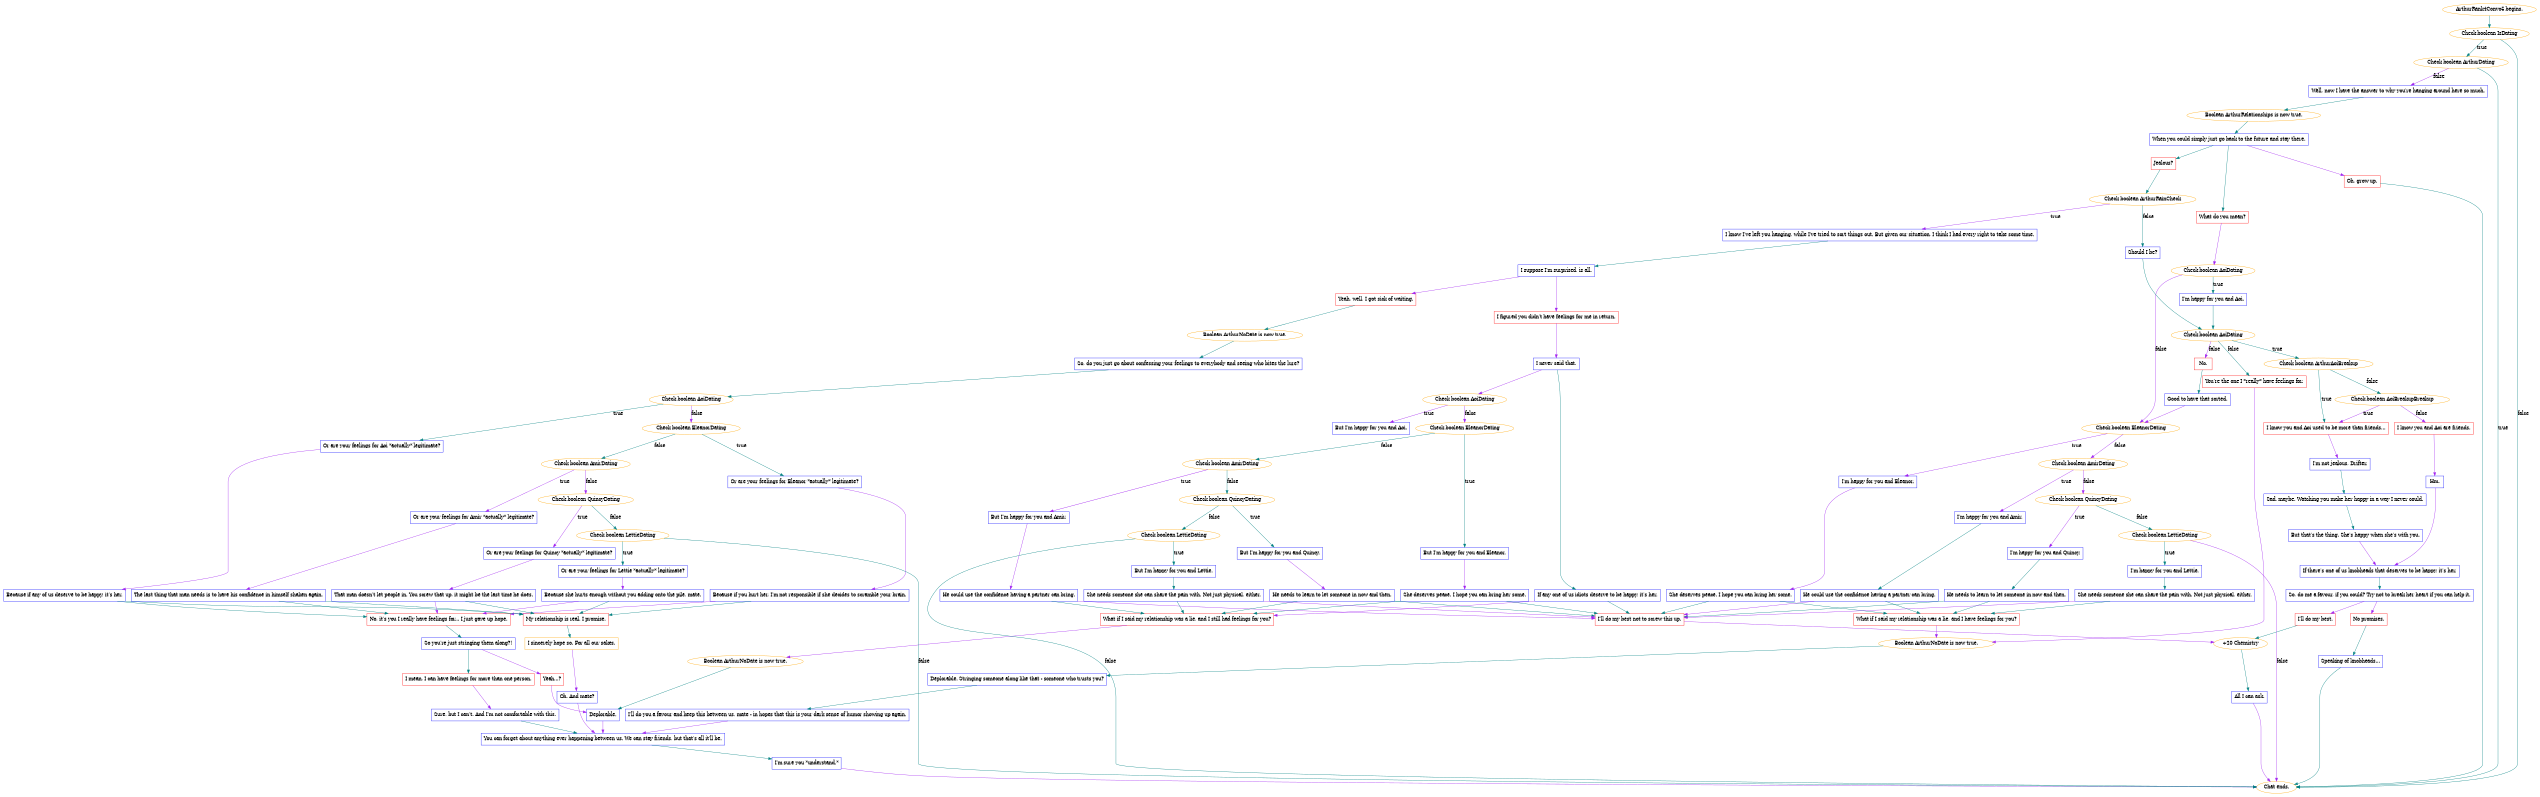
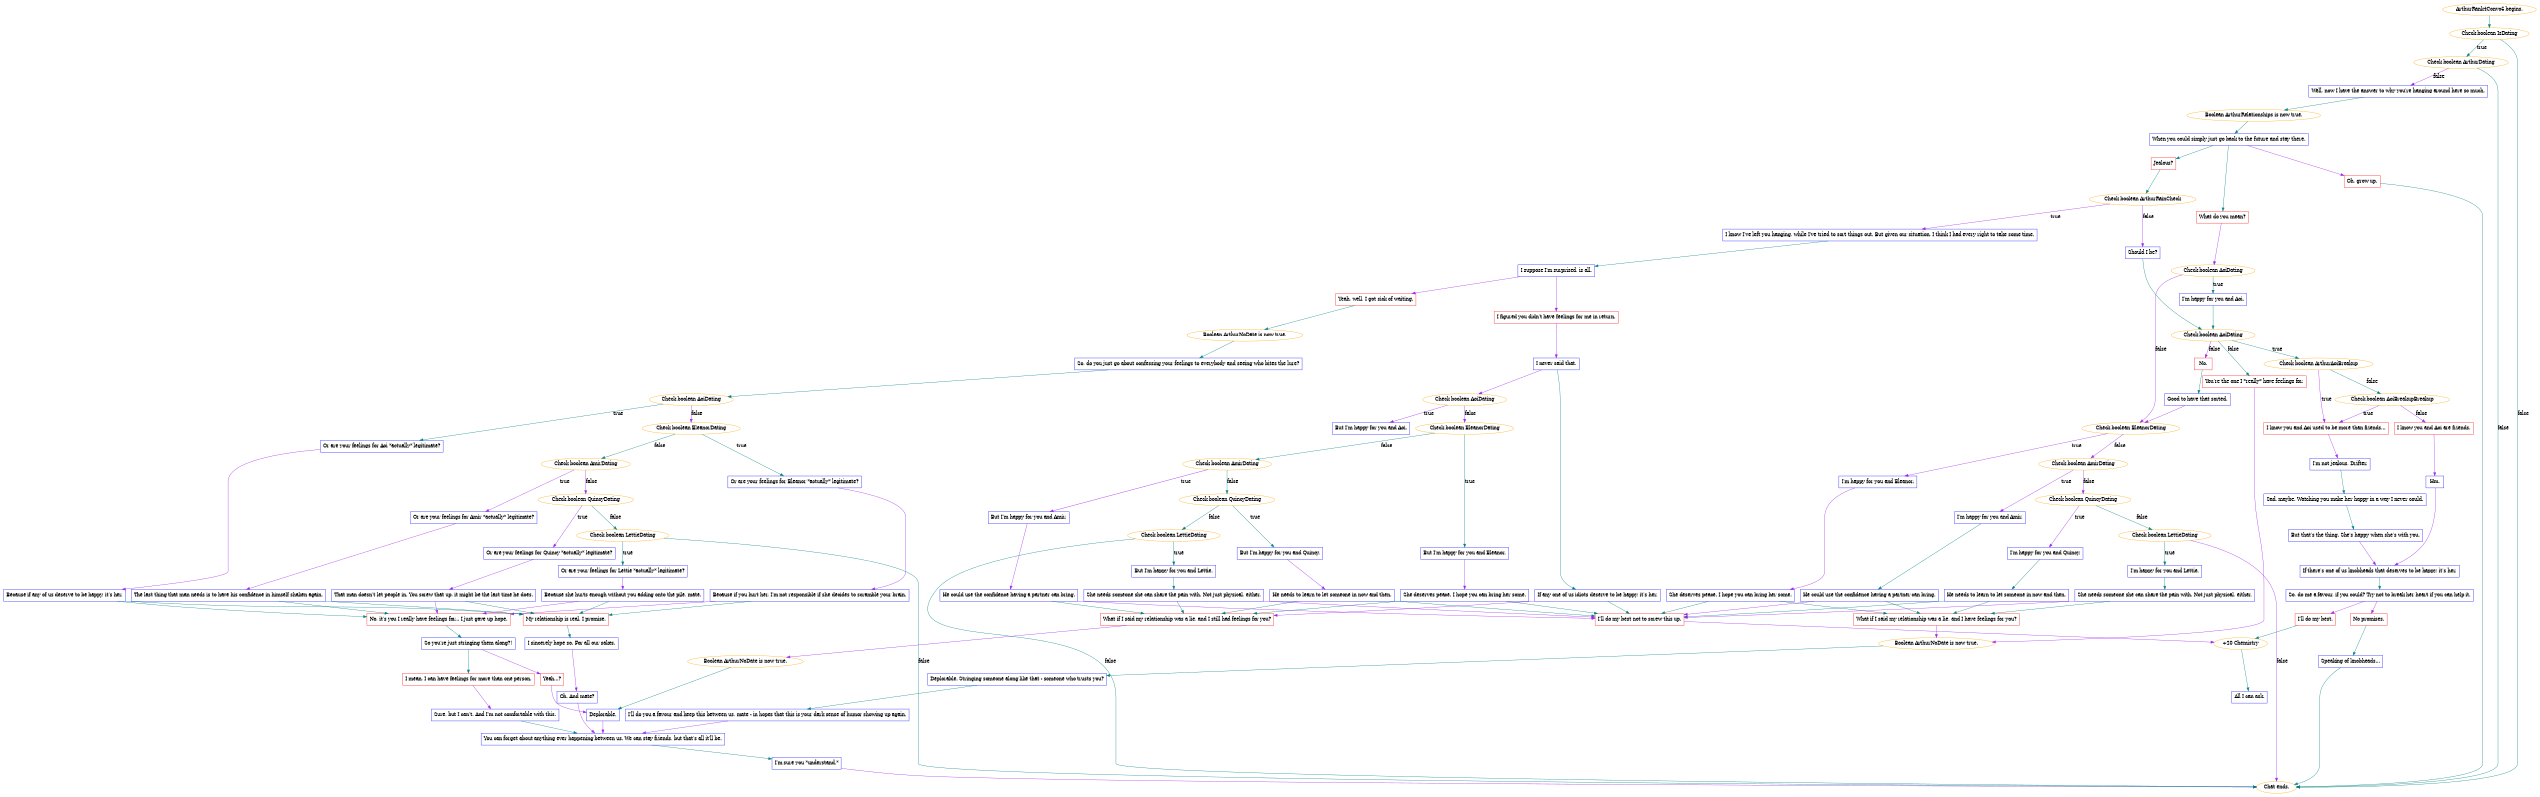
edge "Check boolean ArthurRainCheck" -> "Should I be?": color teal -> purple
edge "Check boolean ArthurAoiBreakup" -> "I know you and Aoi used to be more than friends...": color teal -> purple
edge "Check boolean ArthurDating" -> "Chat ends.": label "true" -> "false"
node "I sincerely hope so. For all our sakes.": color orange -> blue
edge "All I can ask." -> "Chat ends.": removed
